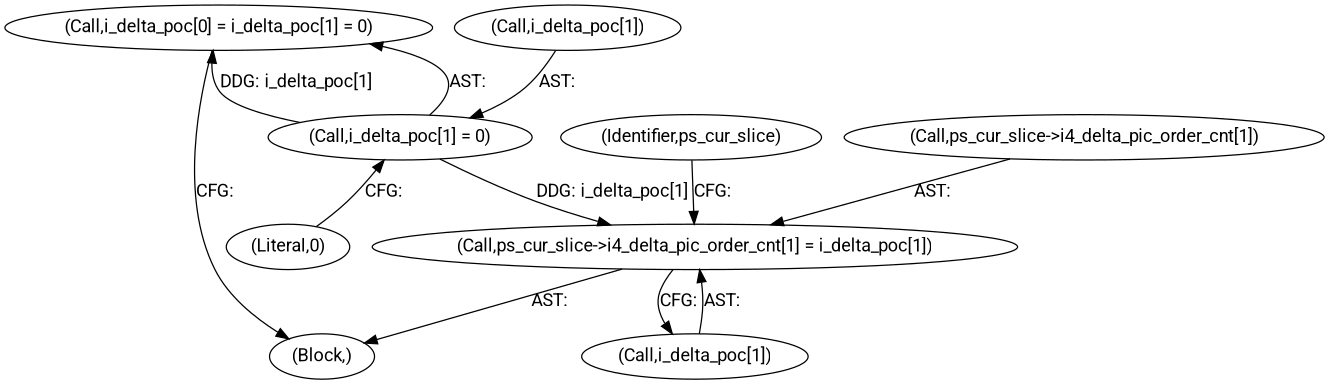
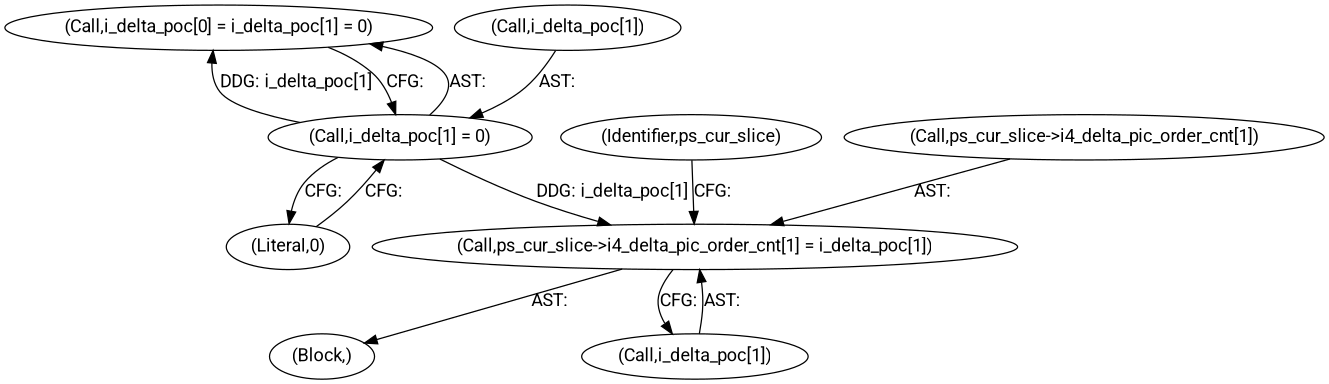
edge "(Call,i_delta_poc[1] = 0)" -> "(Literal,0)": added, label "CFG:"
edge "(Call,i_delta_poc[0] = i_delta_poc[1] = 0)" -> "(Block,)": now "(Call,i_delta_poc[0] = i_delta_poc[1] = 0)" -> "(Call,i_delta_poc[1] = 0)"
